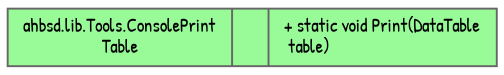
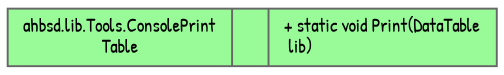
node "ahbsd.lib.Tools.ConsolePrint": text "table)" -> "lib)"
